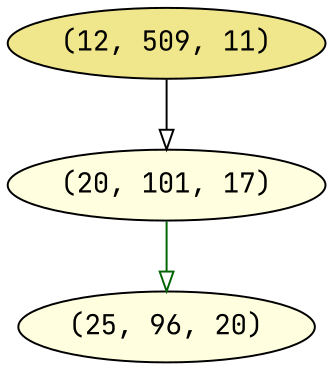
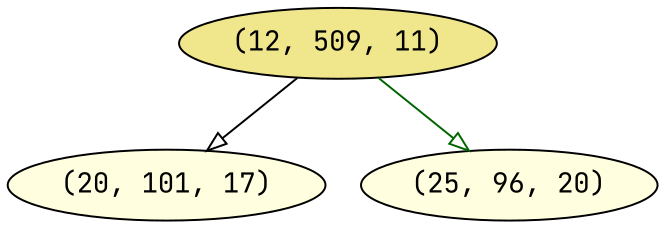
edge "(20, 101, 17)" -> "(25, 96, 20)": now "(12, 509, 11)" -> "(25, 96, 20)"
